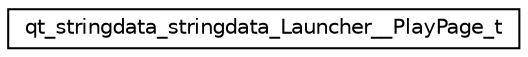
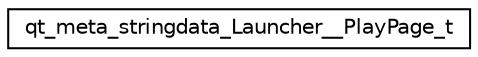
node "qt_stringdata_stringdata_Launcher__PlayPage_t": label "qt_stringdata_stringdata_Launcher__PlayPage_t" -> "qt_meta_stringdata_Launcher__PlayPage_t"
